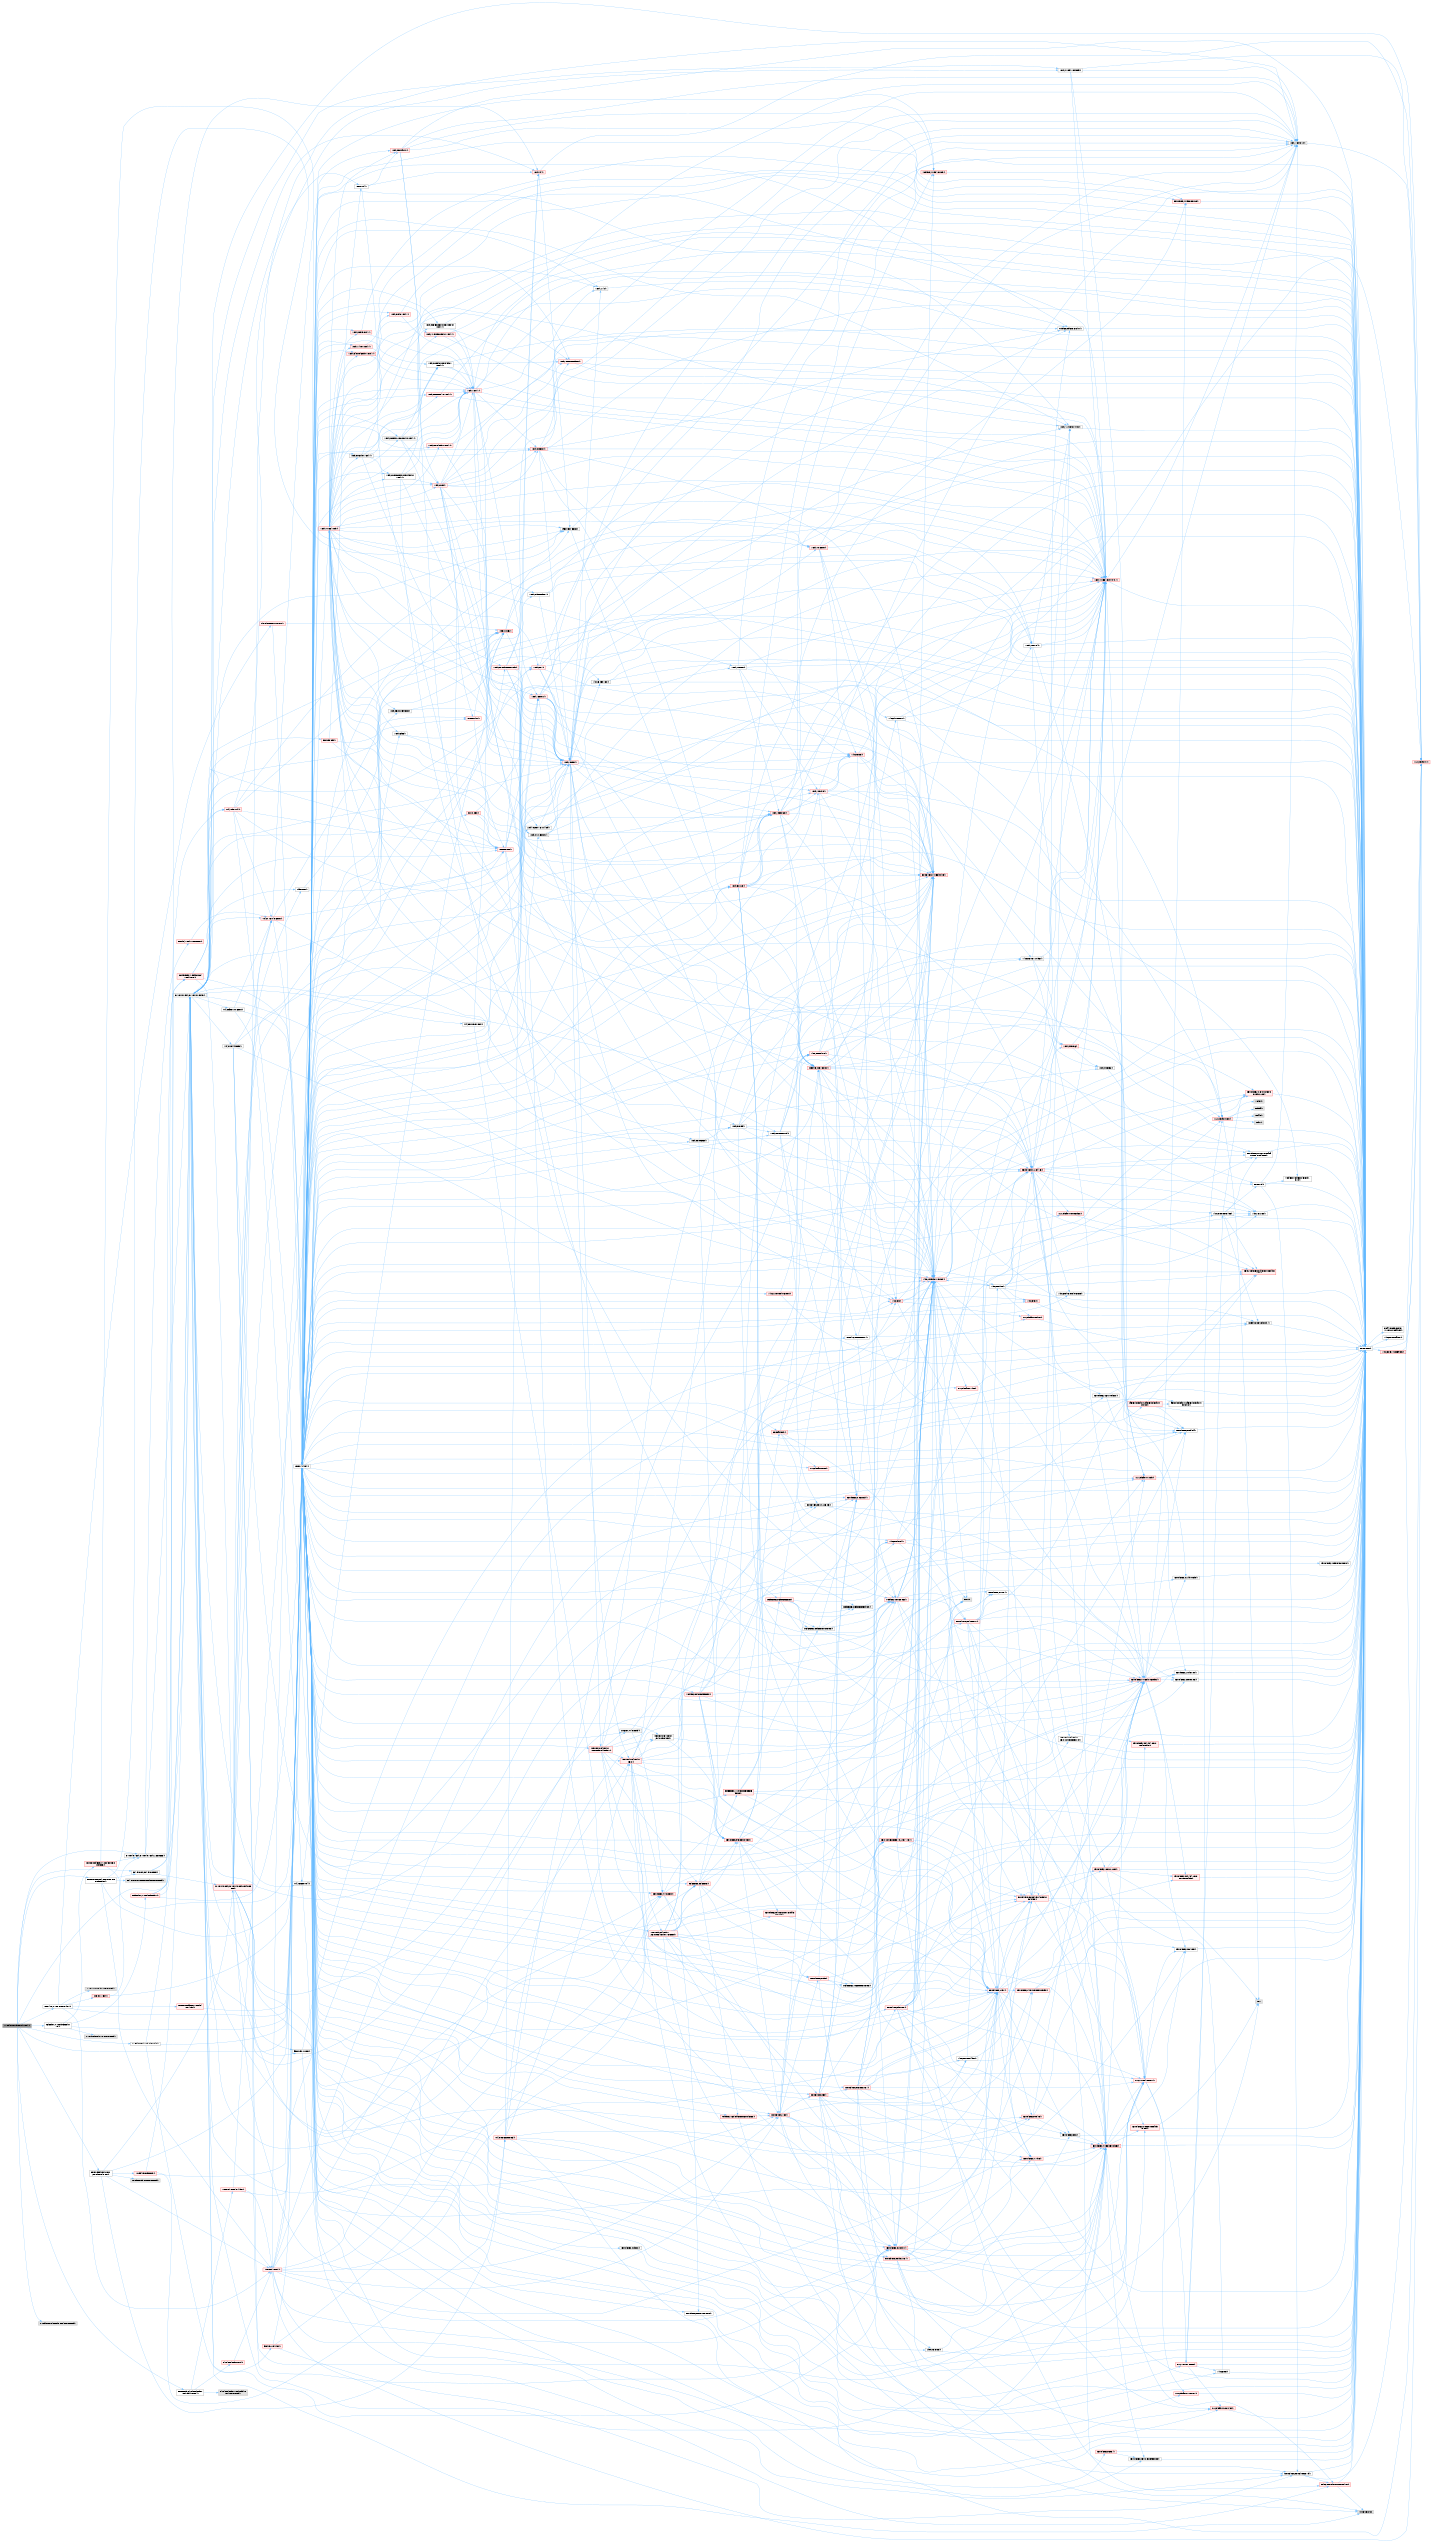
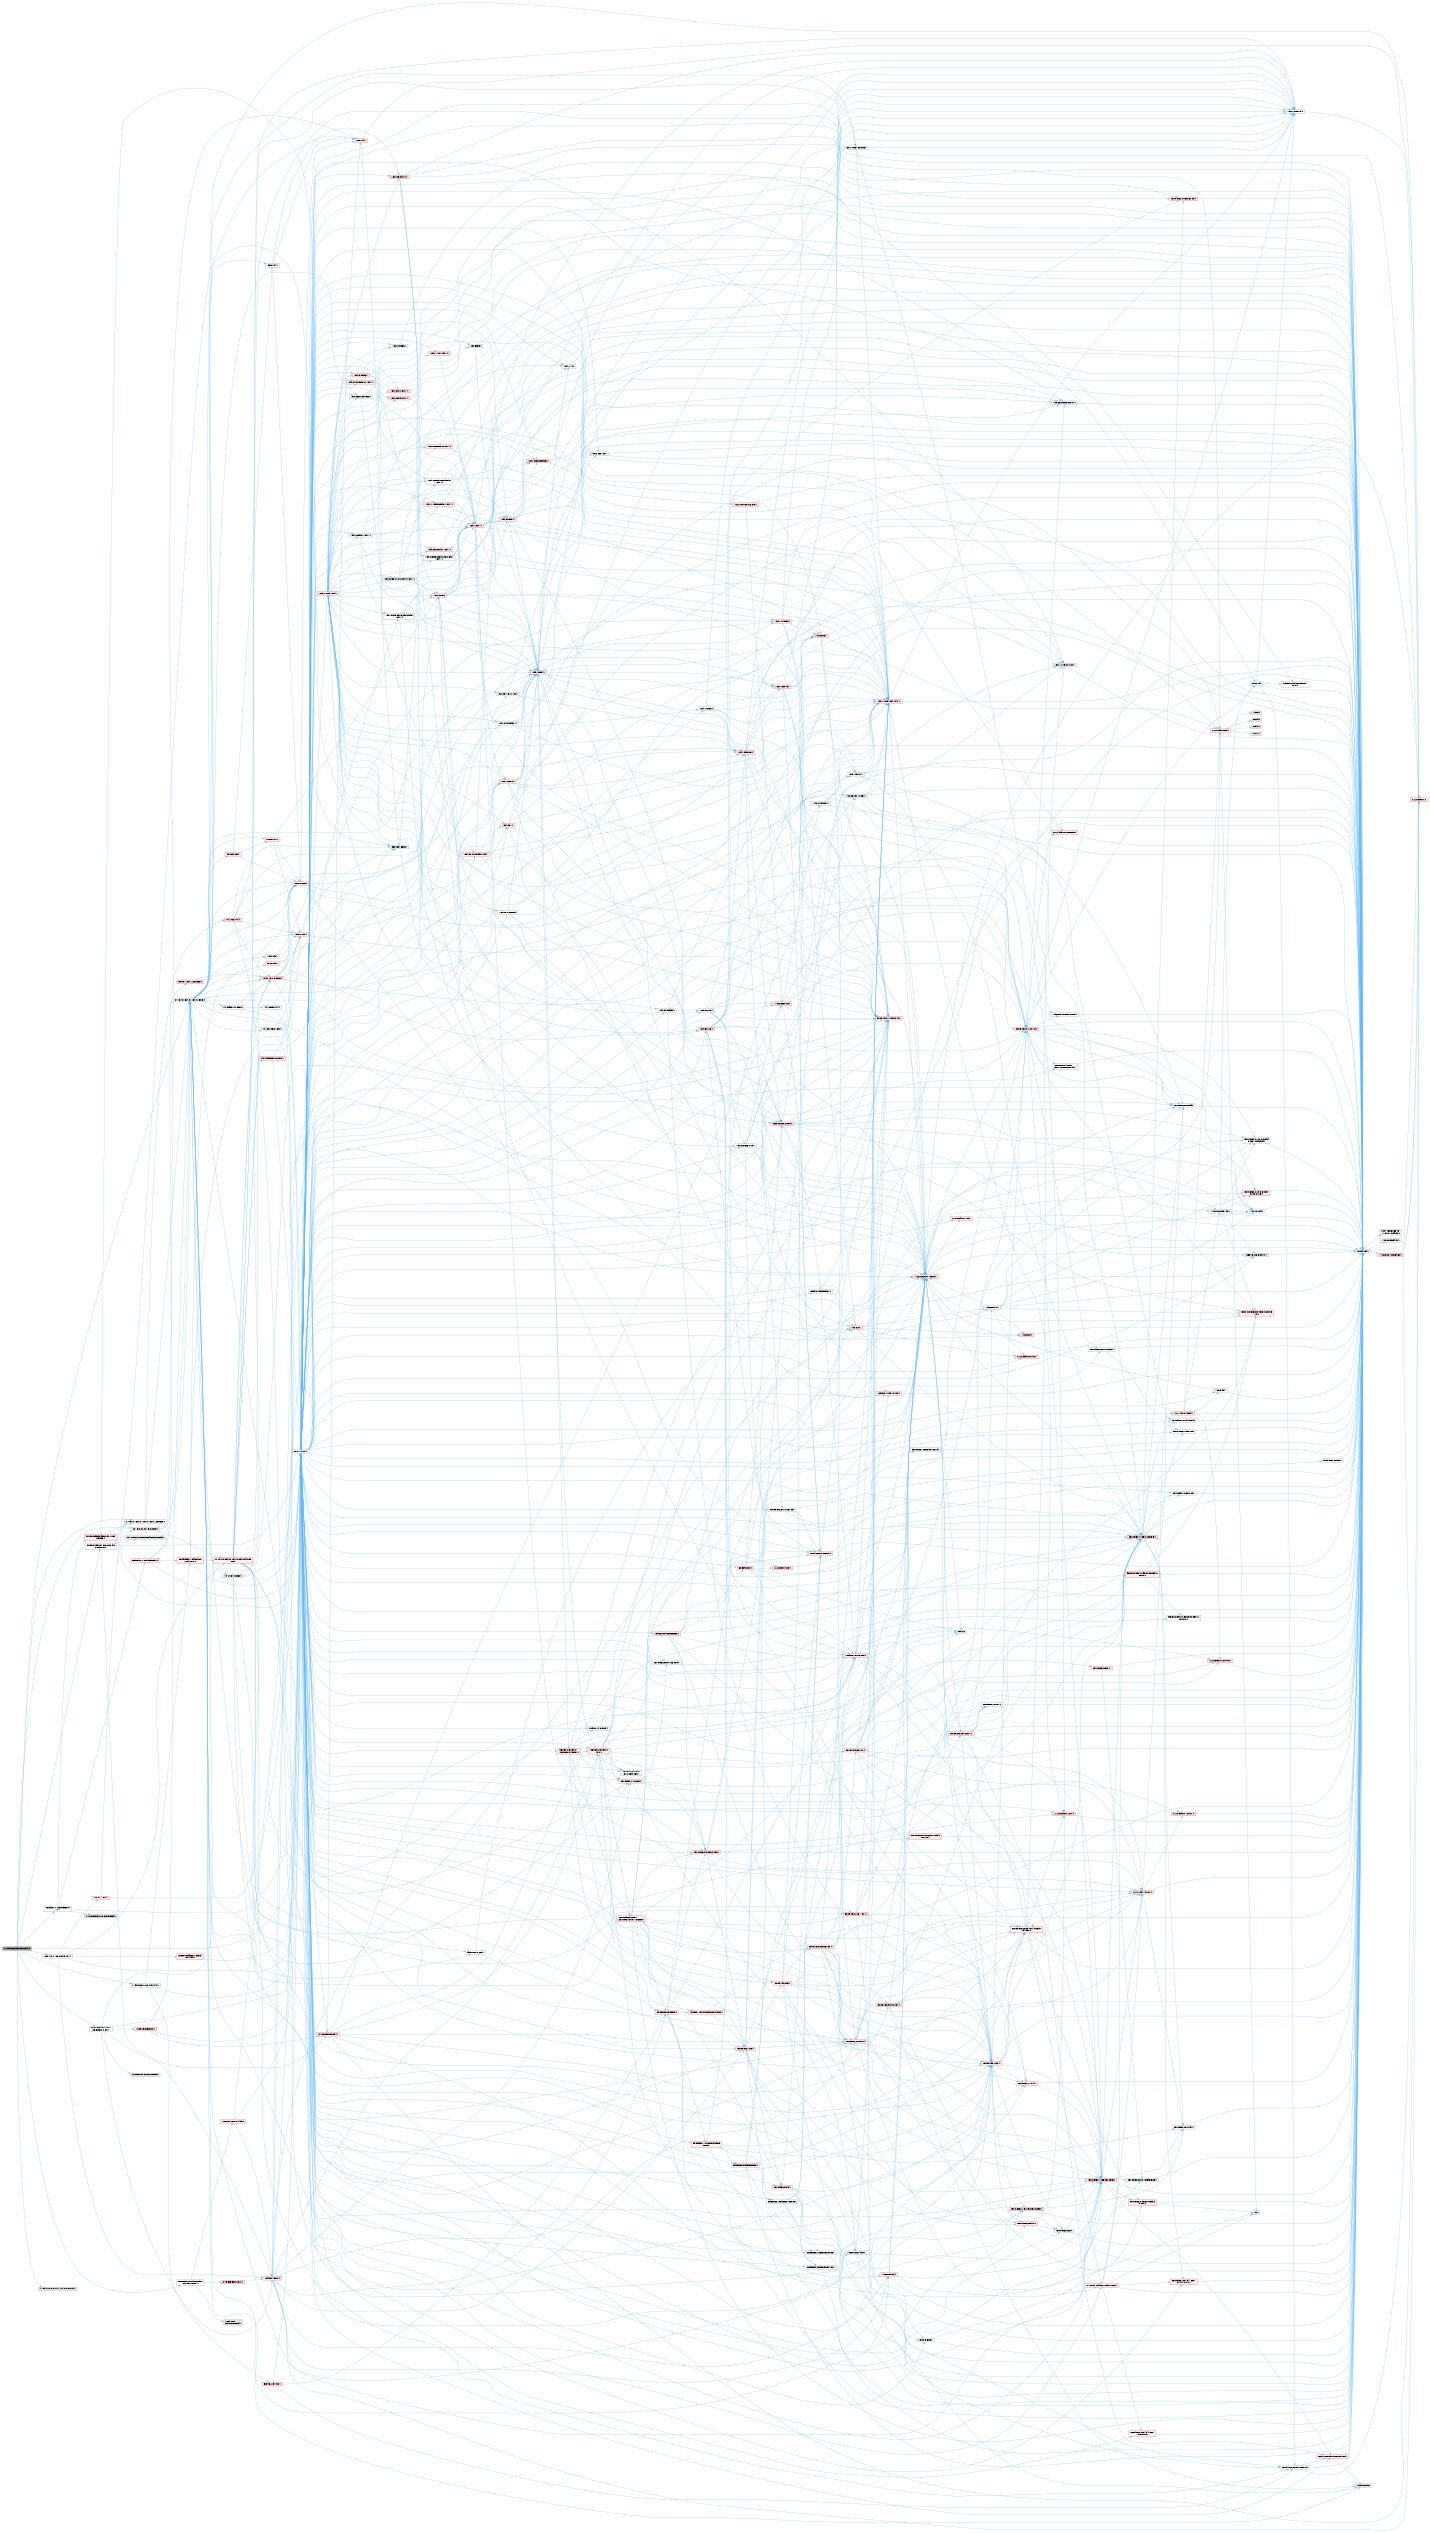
edge "Math/Quat.h" -> "Quaternion.h": reversed
node "Archive/ConvexHull2d.h": label "Archive/ConvexHull2d.h" -> "Math/ConvexHull2d.h"
edge "Serialization/Archive.h" -> "Math/Float16.h": reversed
edge "DynamicMesh/DynamicMesh3.h" -> "Util/IteratorUtil.h": now "DynamicMesh/DynamicMesh3.h" -> "Math/CapsuleShape.h"
edge "Internationalization /Text.h" -> "Containers/EnumAsByte.h": now "Internationalization /Text.h" -> "Templates/TypeHash.h"
node "TextNamespaceFwd/ArrayView.h": label "TextNamespaceFwd/ArrayView.h" -> "Containers/ArrayView.h"
node "ContextObjects/UVToolContext Objects.h": label "ContextObjects/UVToolContext Objects.h" -> "ContextObjects/GeometryTypes Objects.h"
node "Templates/MemoryOps.h": label "Templates/MemoryOps.h" -> "UMemoryDefines/MemoryOps.h"
edge "CoreMinimal.h" -> "Templates/PointerIsConvertible FromTo.h": now "CoreMinimal.h" -> "Util/ProgressCancel.h"
node "UVLayoutPreview.generated.h": removed
node "SingleSelectionMeshEditing Tool.generated.h": label "SingleSelectionMeshEditing Tool.generated.h" -> "MeshInput Tool.generated.h"
edge "Containers/Set.h" -> "initializer_list": now "Misc/StructBuilder.h" -> "initializer_list"
